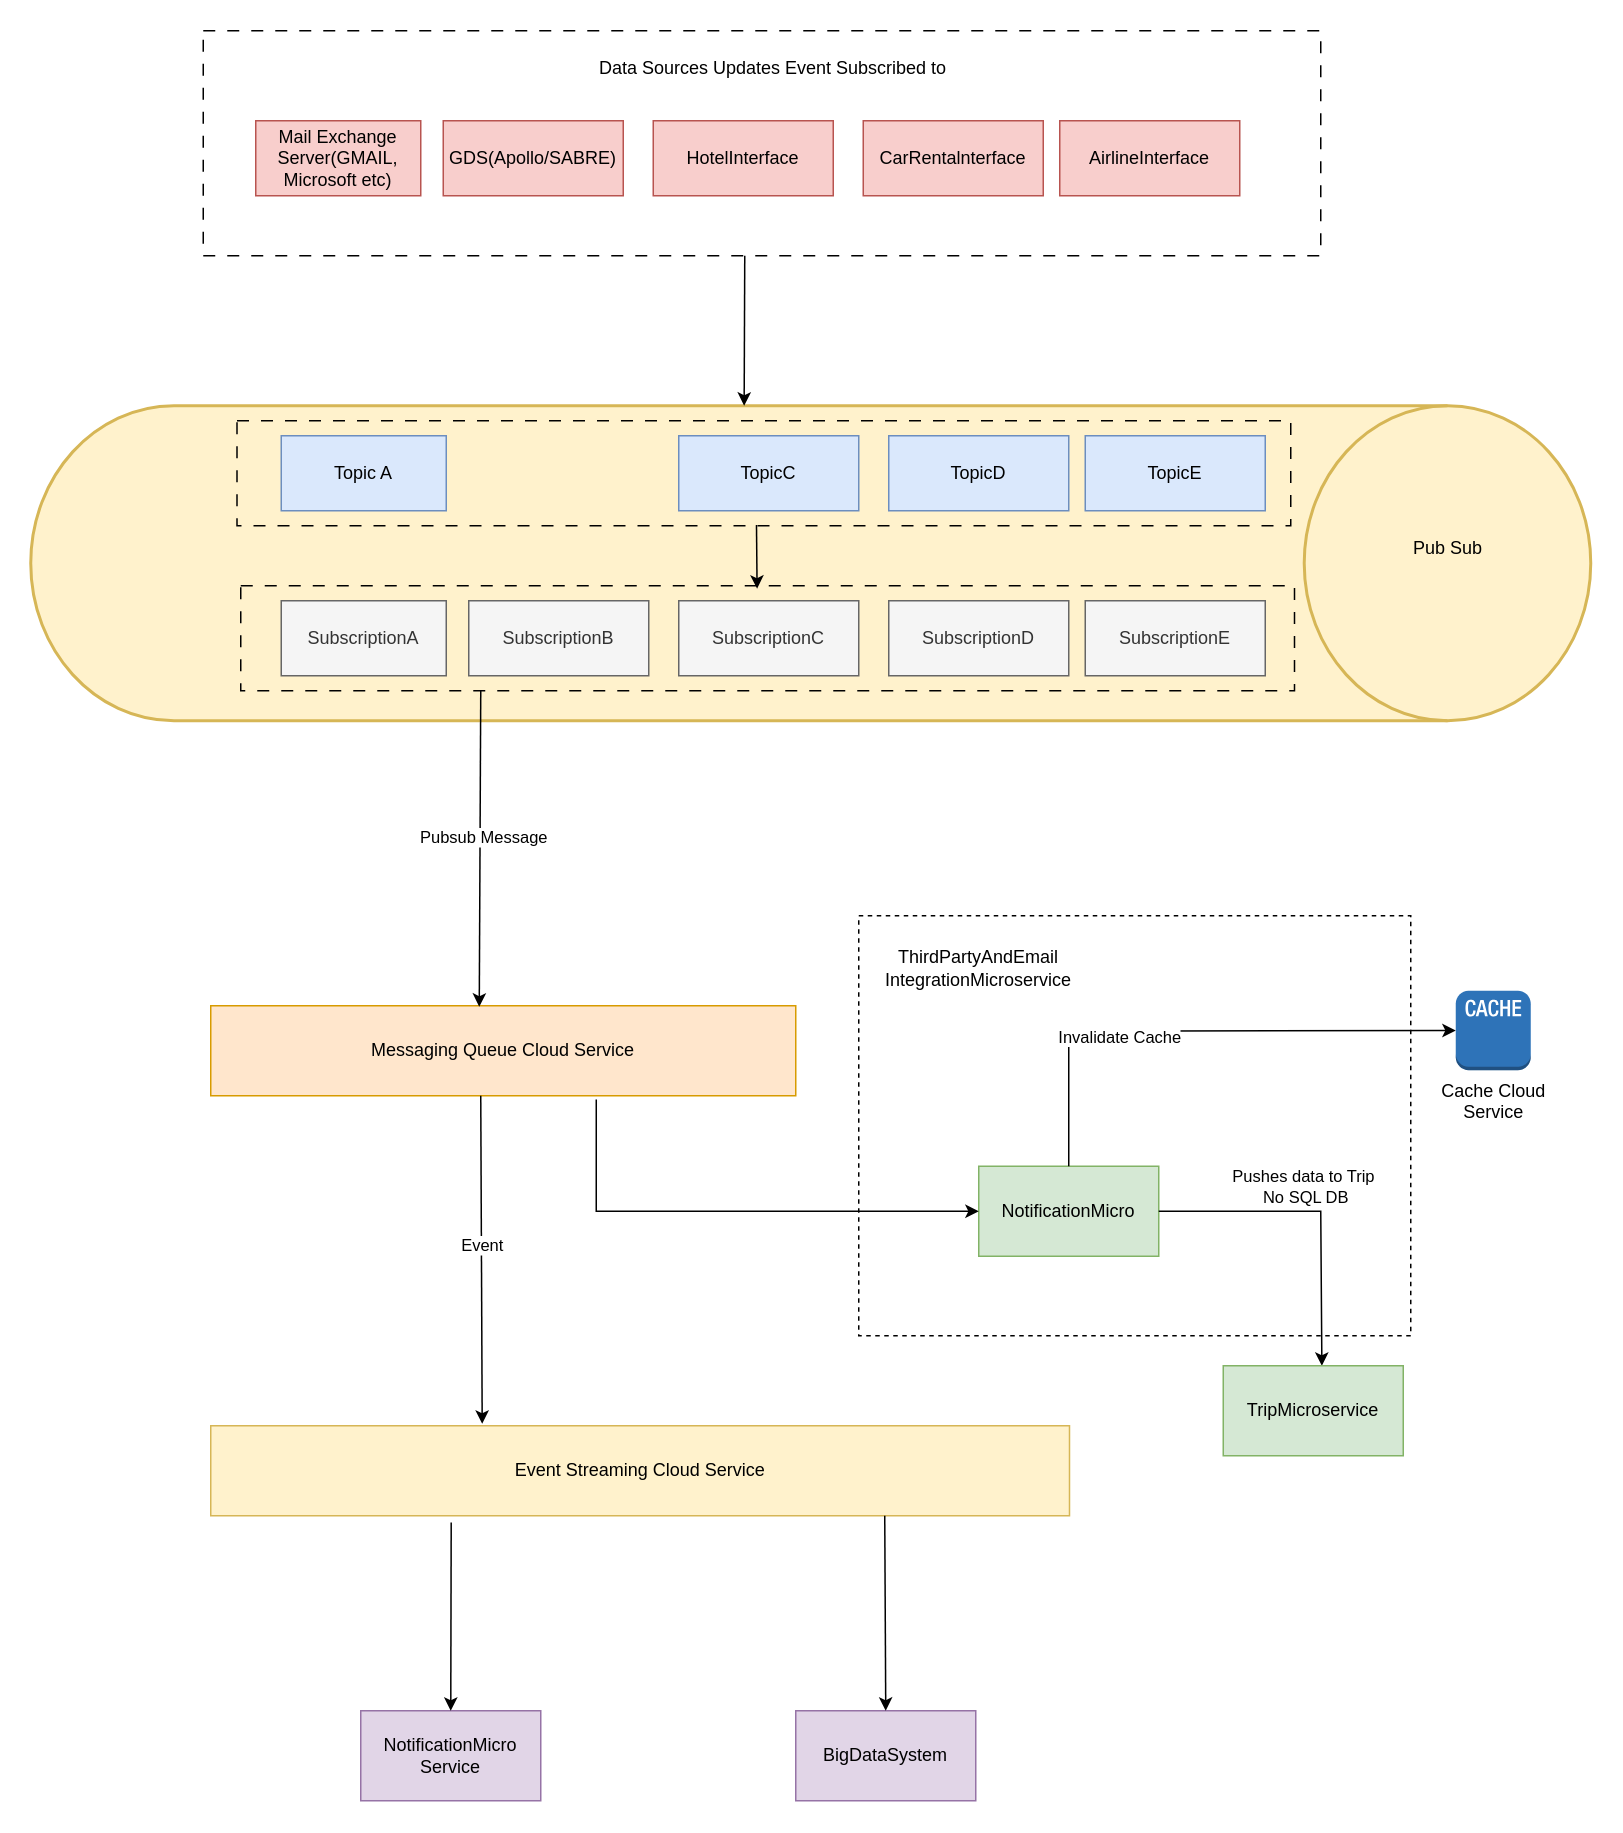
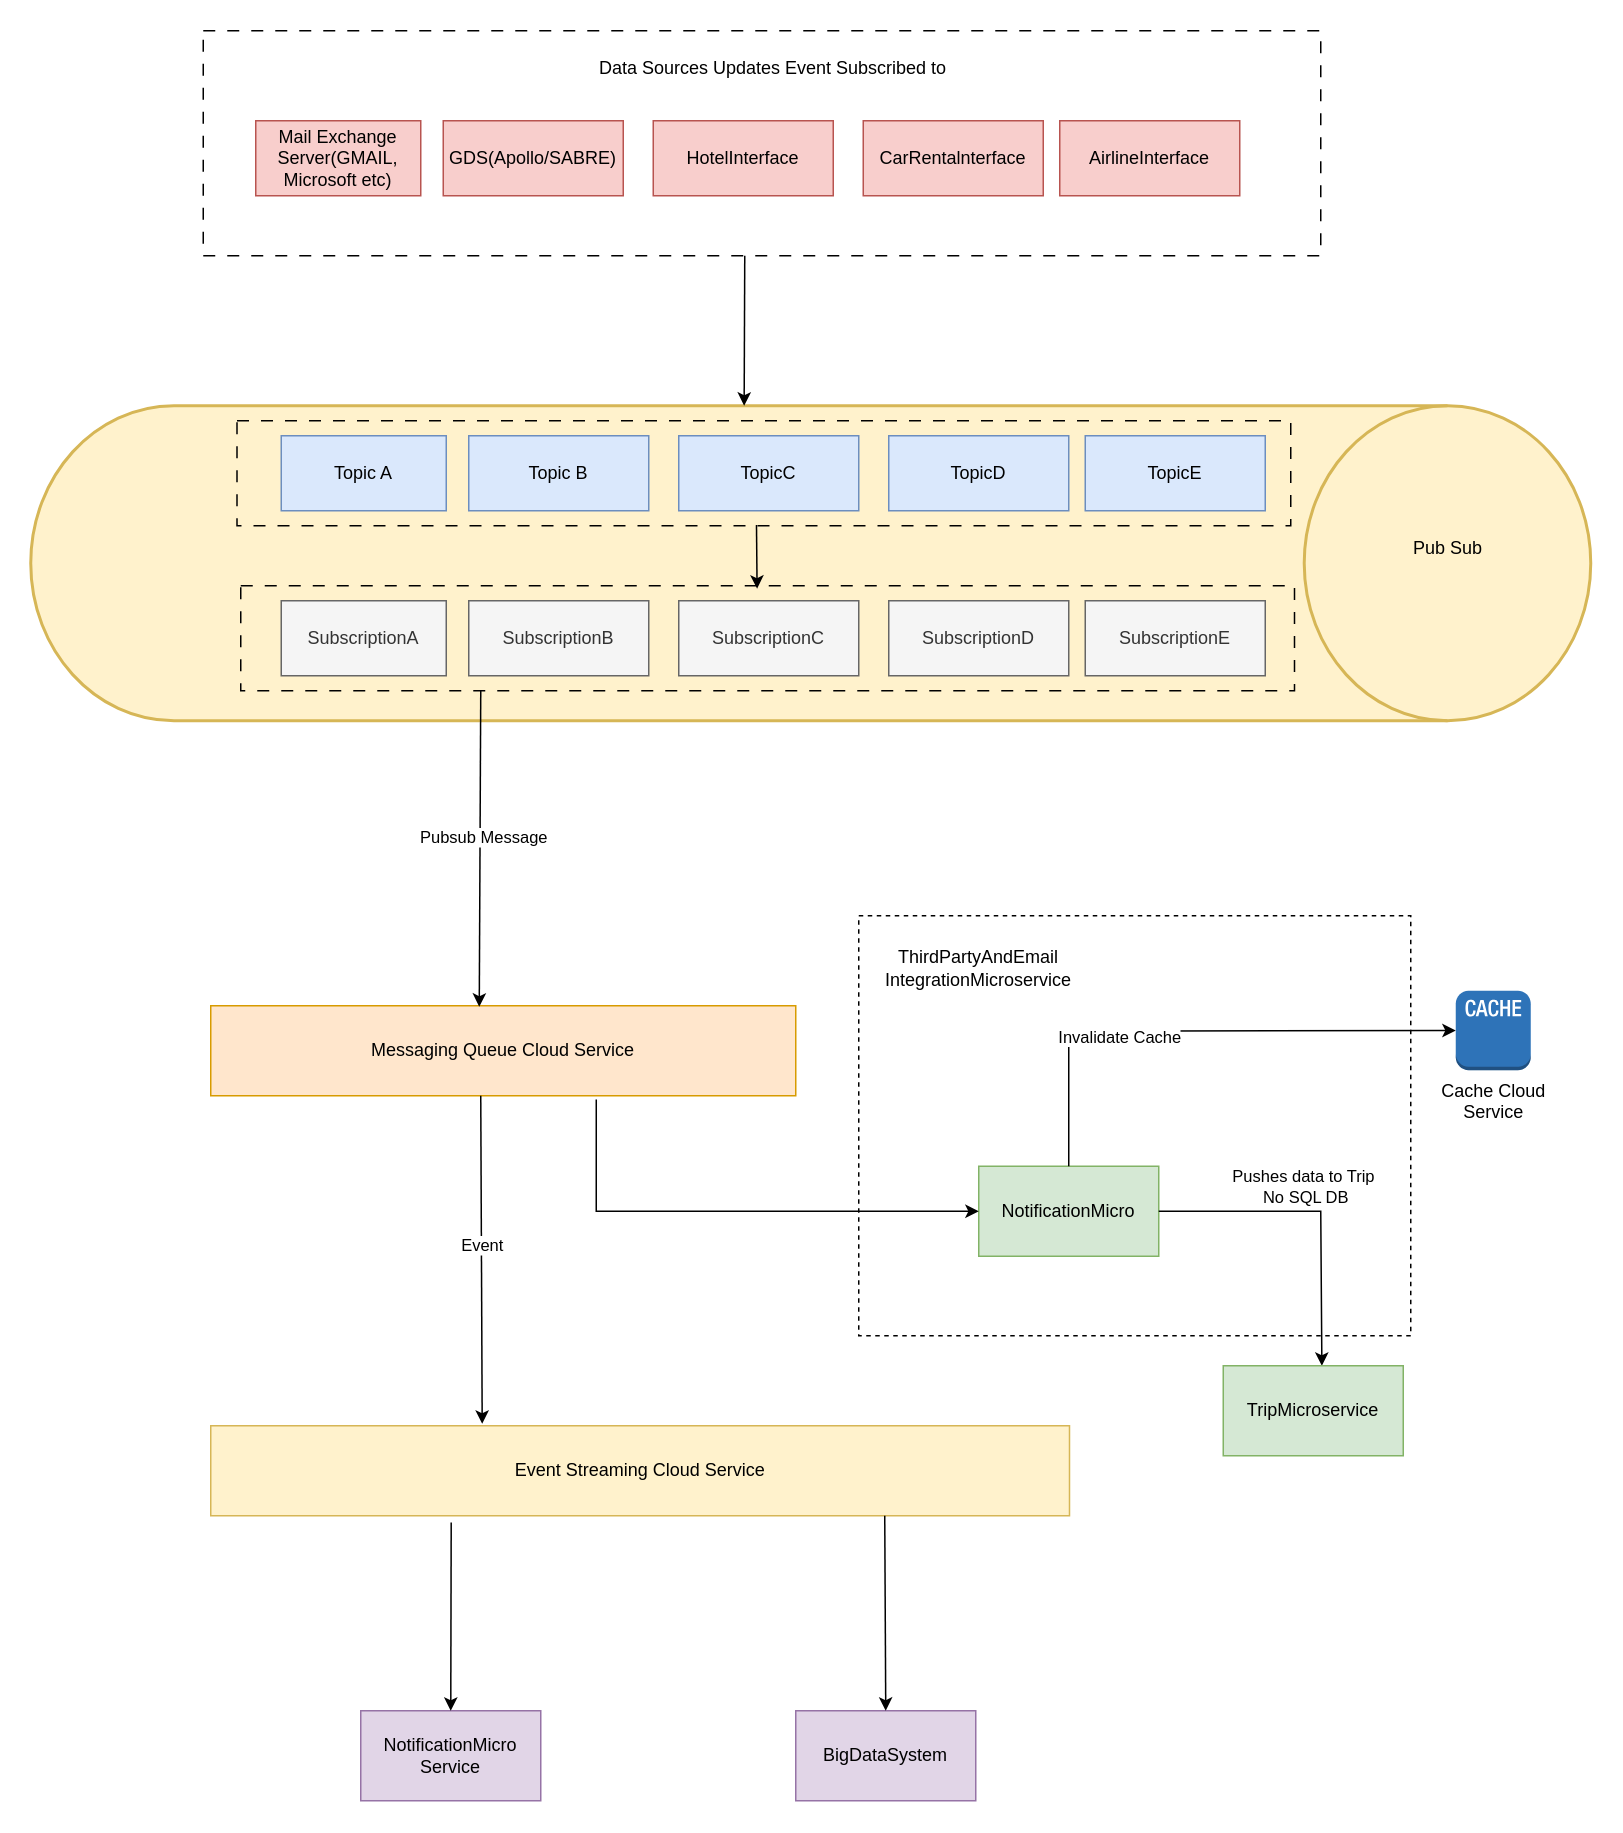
node "Topic B": added
